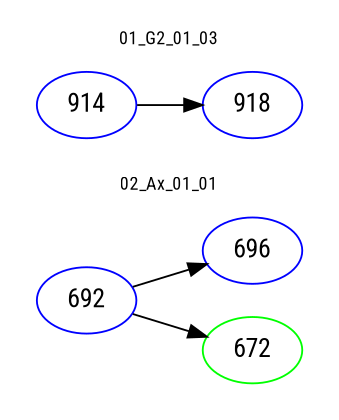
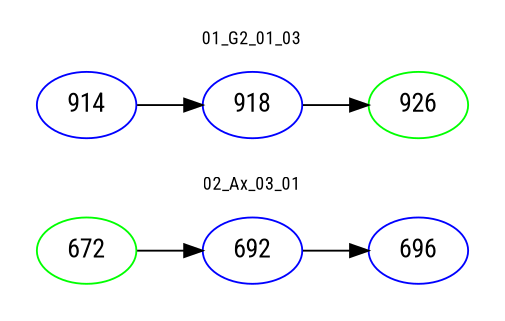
node "926": added
cluster "02_Ax_01_01": label "02_Ax_01_01" -> "02_Ax_03_01"
edge "692" -> "672": reversed
